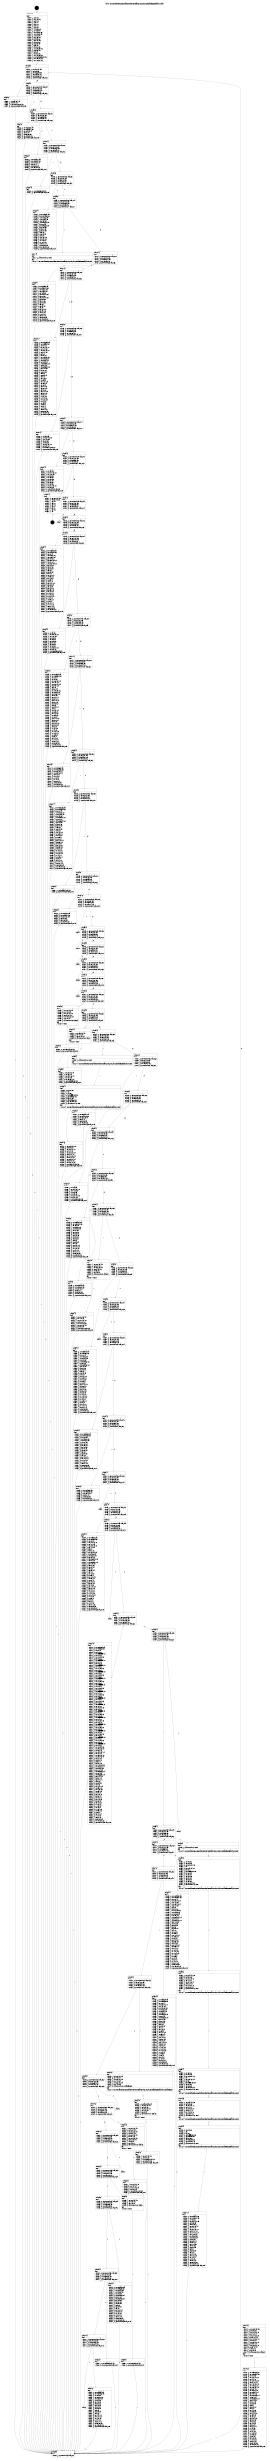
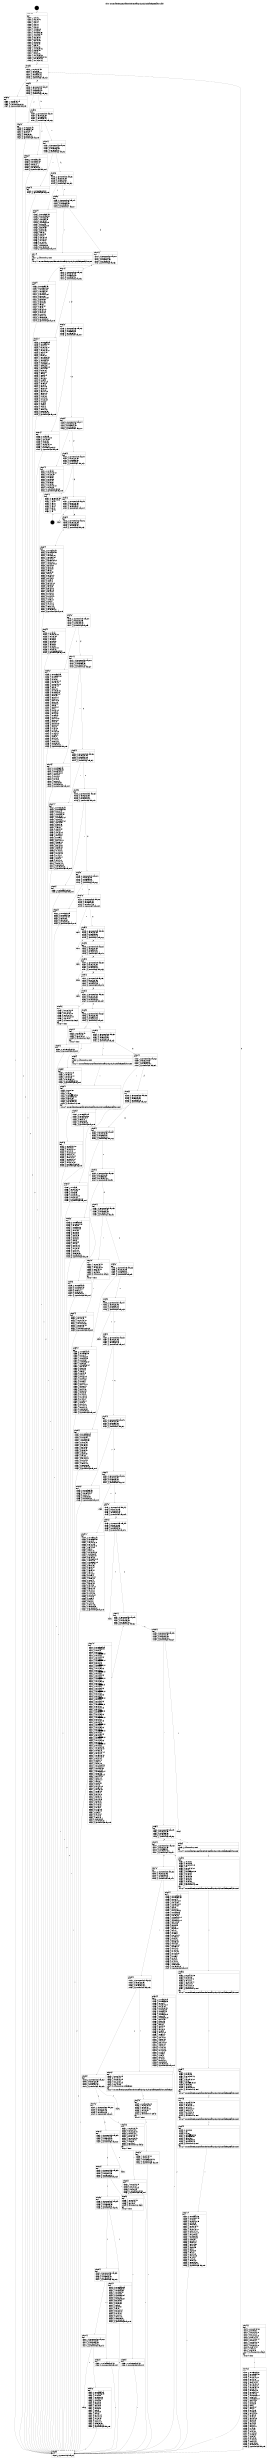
node "0x401cdf [28]": removed
